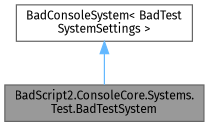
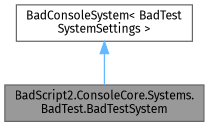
node "BadScript2.ConsoleCore.Systems. Test.BadTestSystem": label "BadScript2.ConsoleCore.Systems. Test.BadTestSystem" -> "BadScript2.ConsoleCore.Systems. BadTest.BadTestSystem"
